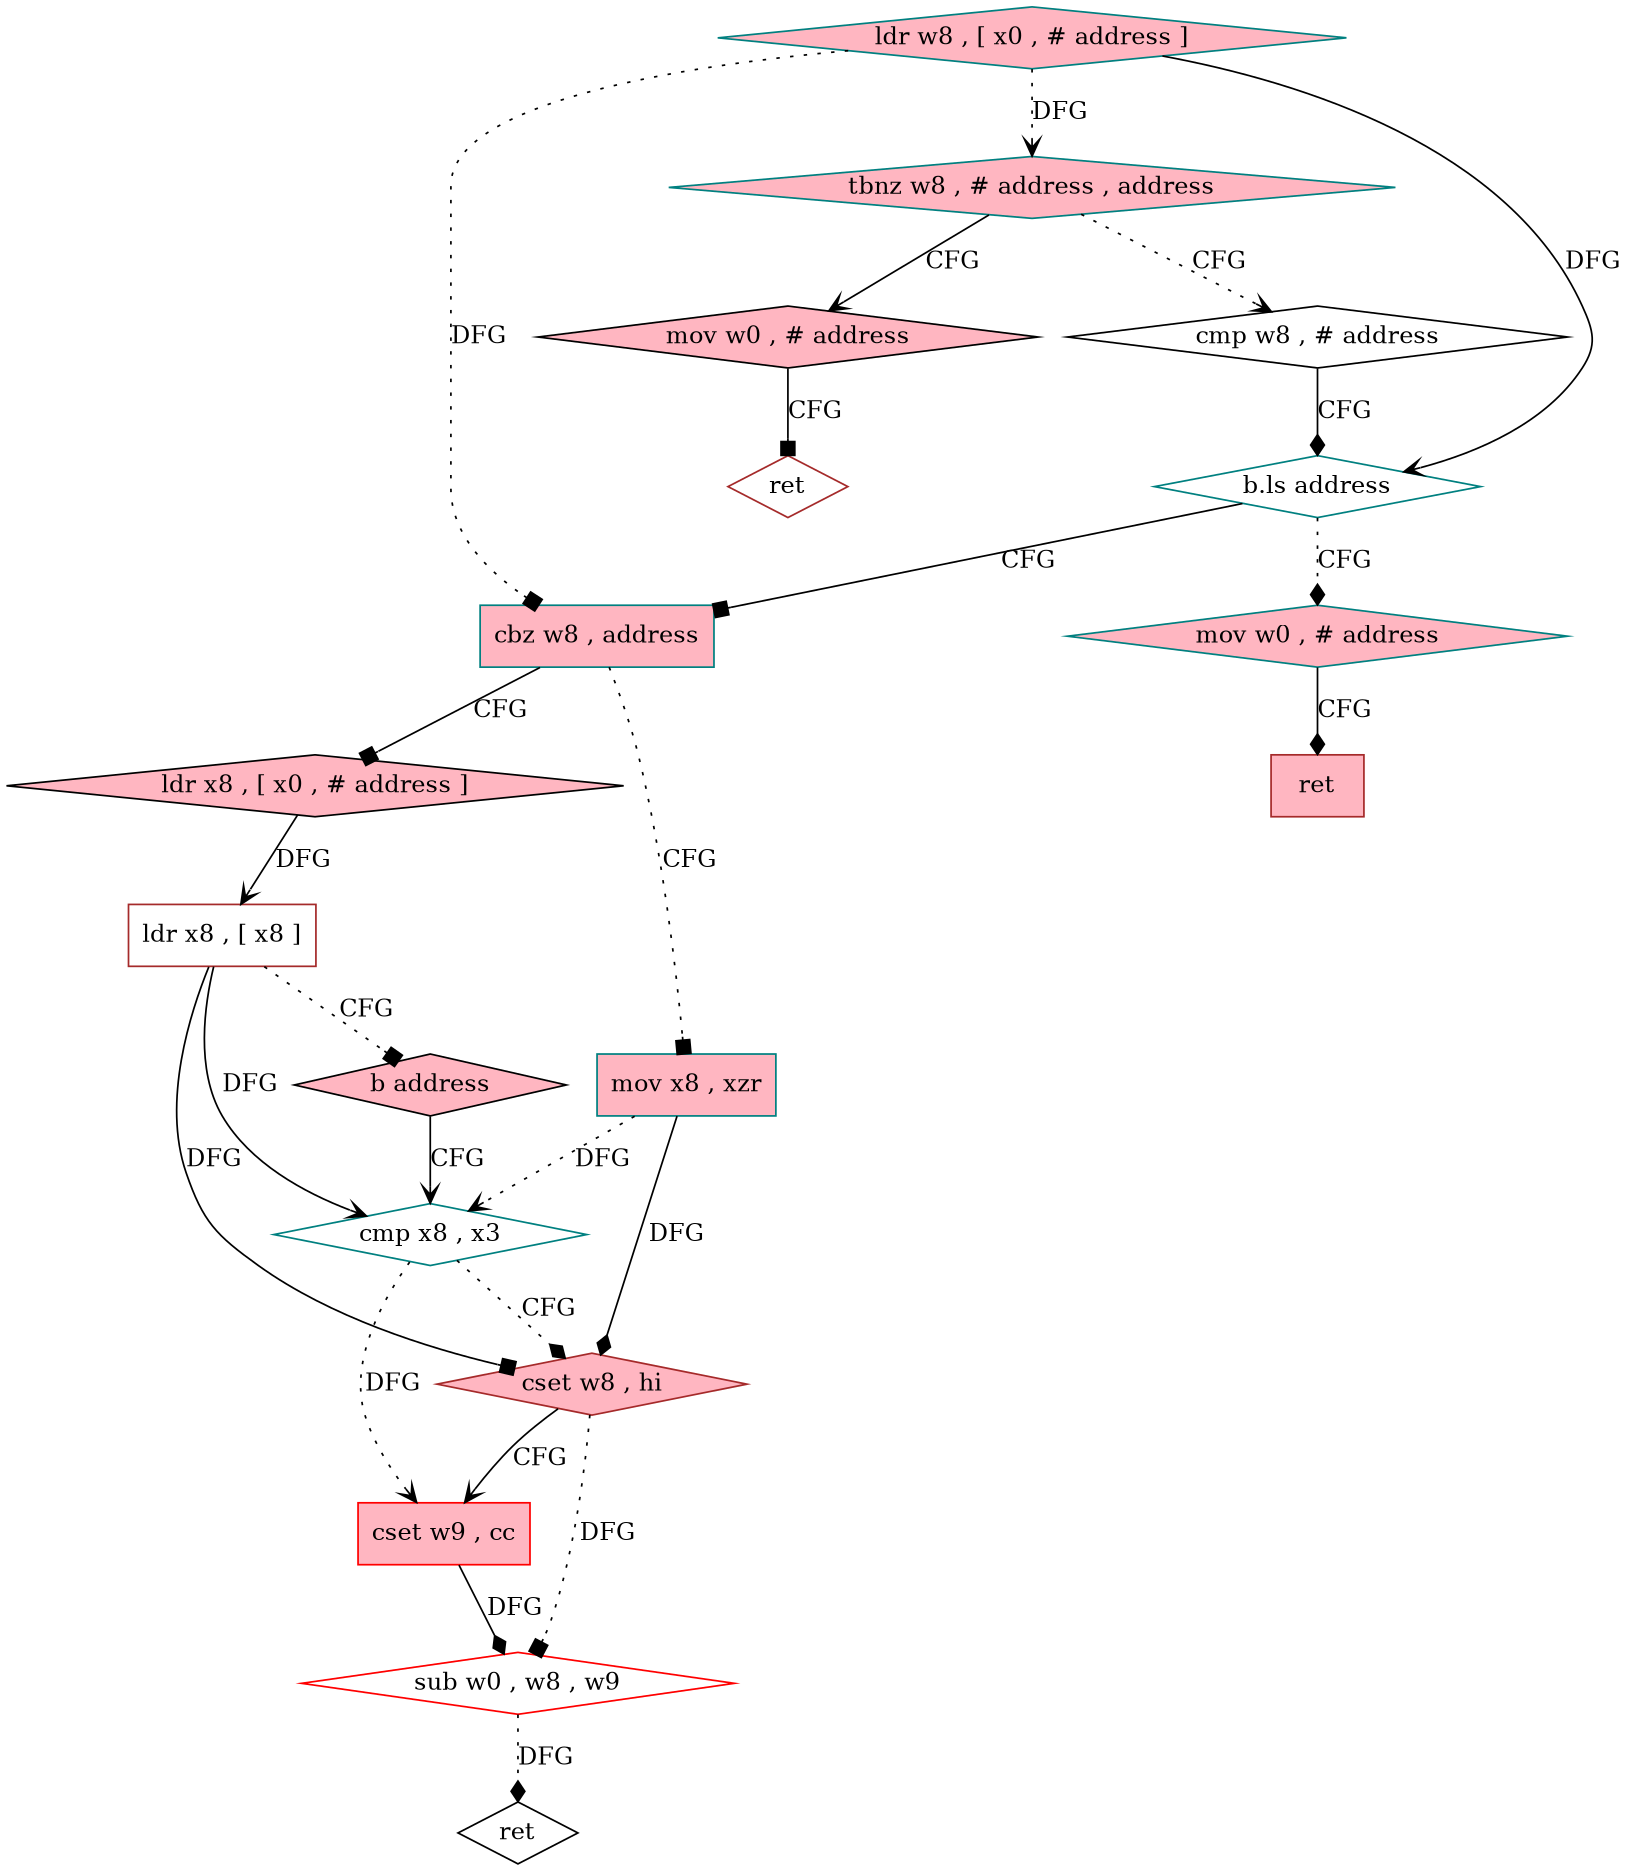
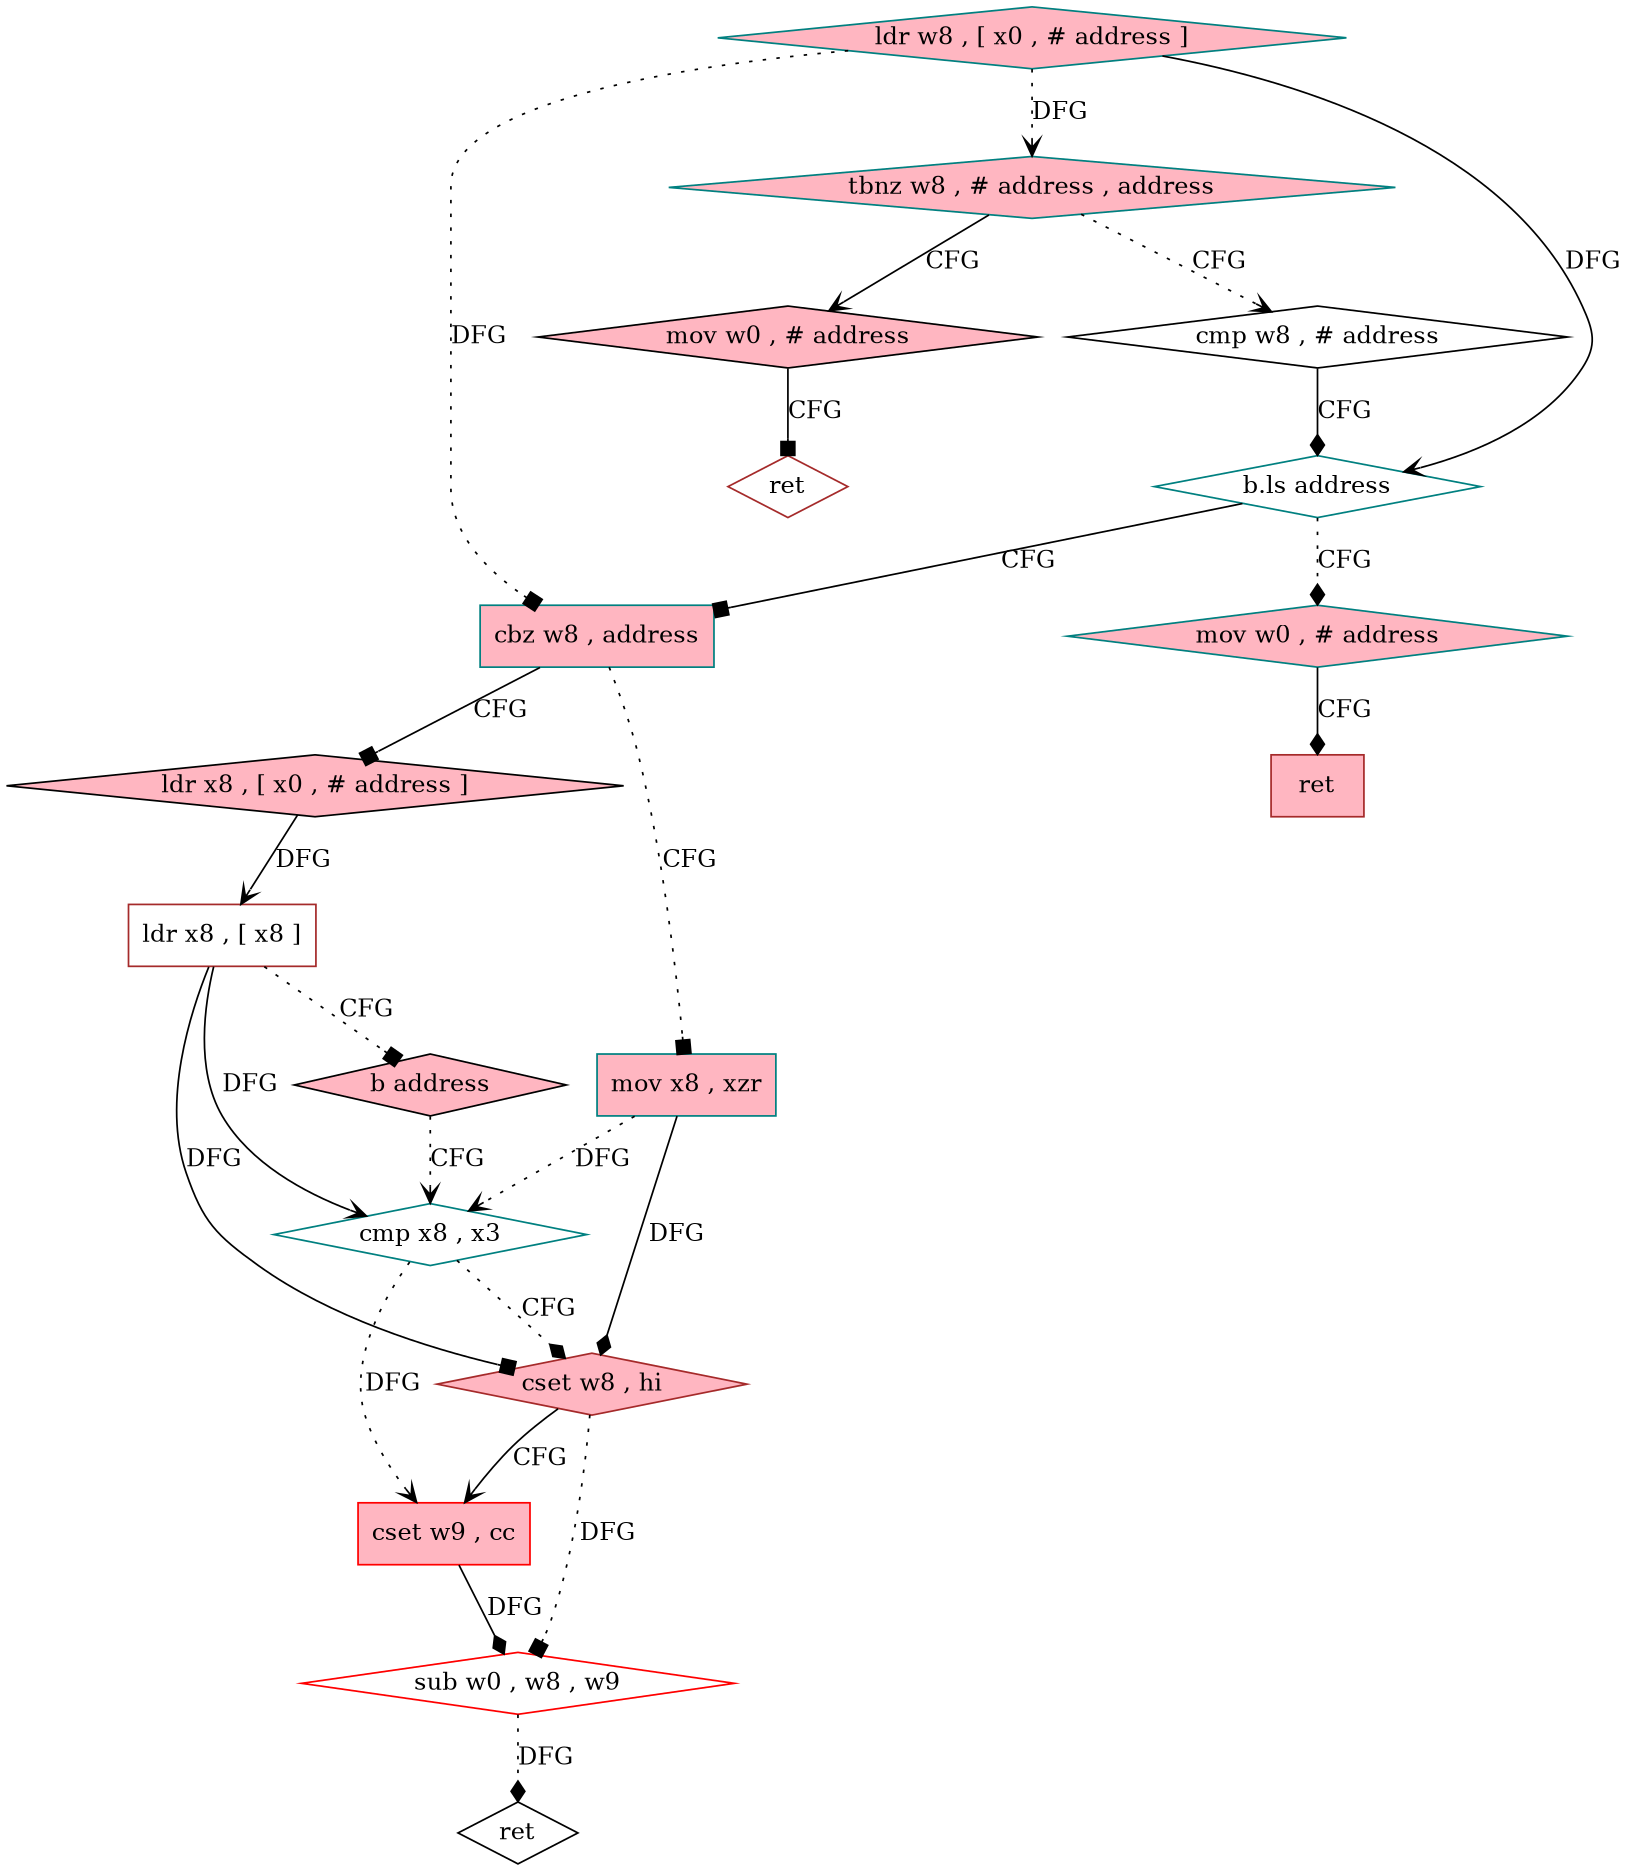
edge "b address" -> "cmp x8 , x3": style solid -> dotted
